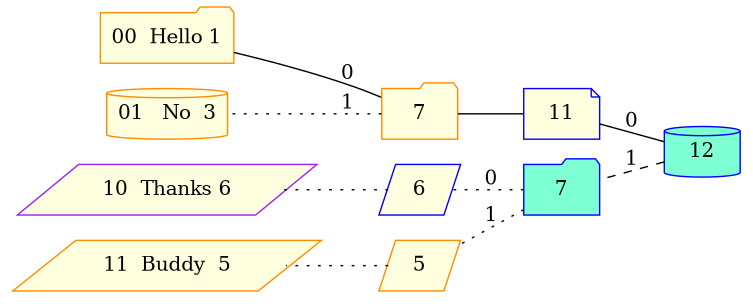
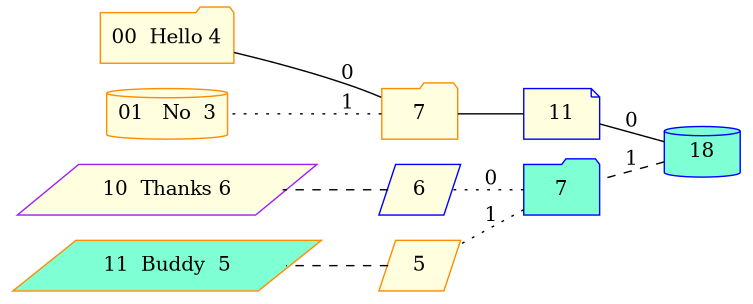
node "00  Hello 1": label "00  Hello 1" -> "00  Hello 4"
node "12": label "12" -> "18"
edge "10  Thanks 6" -- "6": style dotted -> dashed
node "11  Buddy  5": fillcolor lightyellow -> aquamarine
edge "11  Buddy  5" -- "5": style dotted -> dashed
